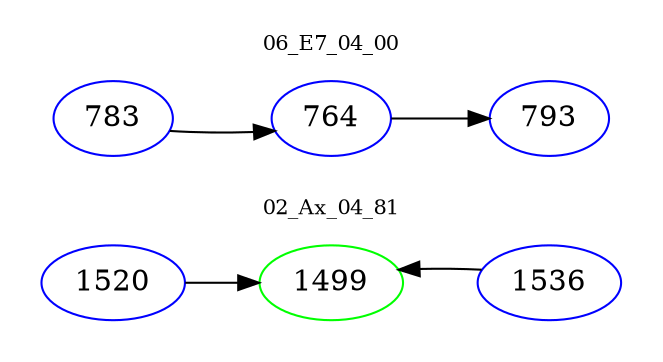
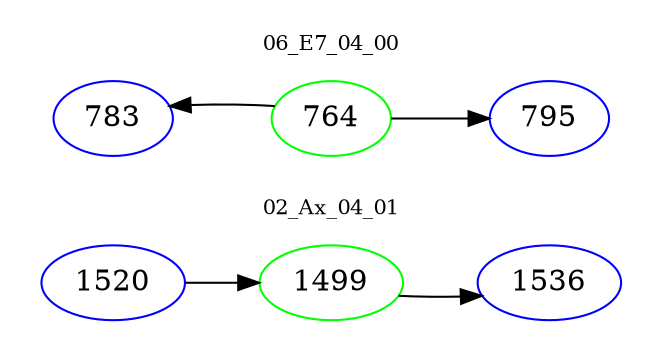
node "764": color blue -> green
node "793": label "793" -> "795"
edge "783" -> "764": reversed
cluster "02_Ax_04_81": label "02_Ax_04_81" -> "02_Ax_04_01"
edge "1536" -> "1499": reversed
